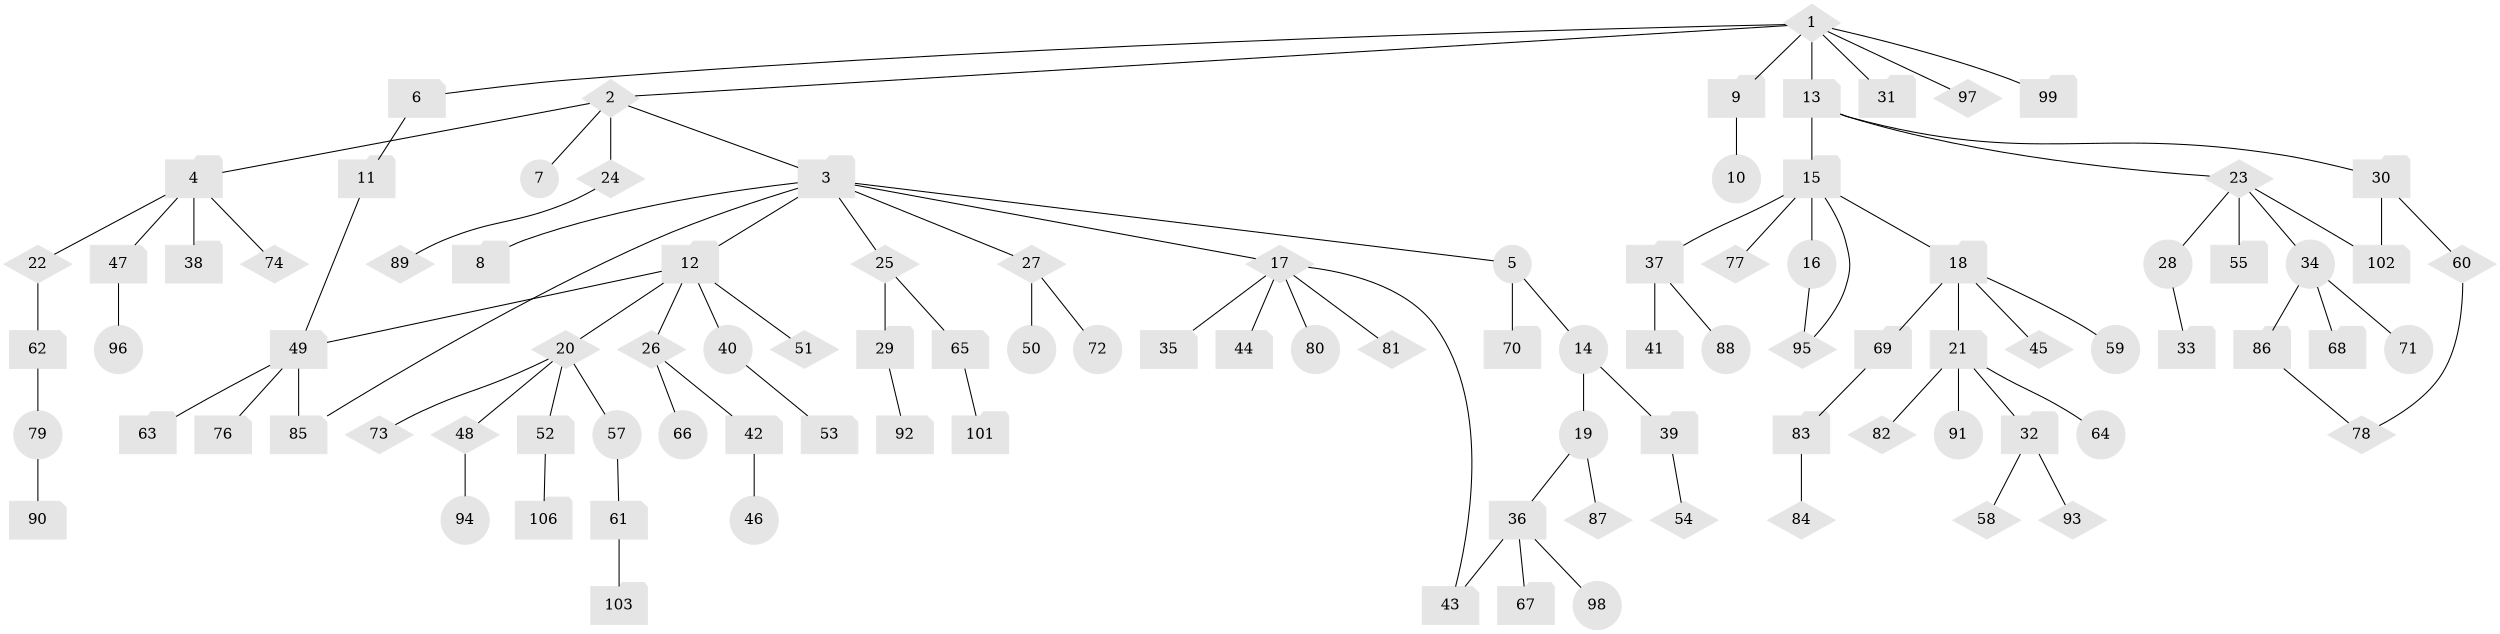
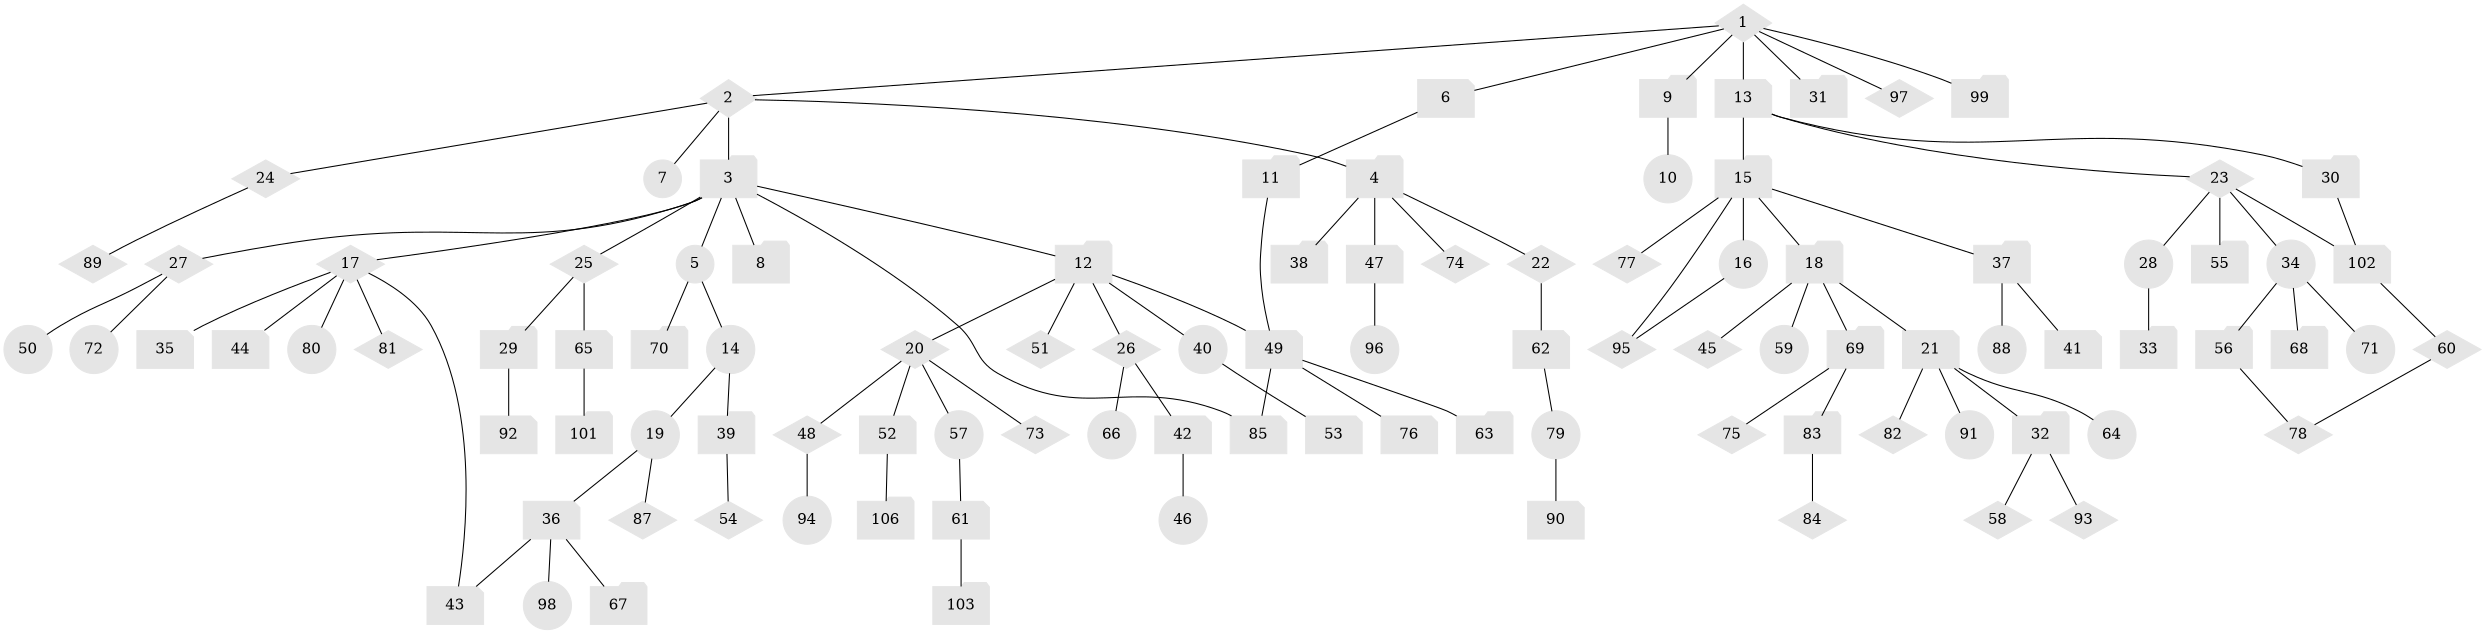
edge "30" -- "60": now "102" -- "60"
node "86": label "86" -> "56"
node "75": added
